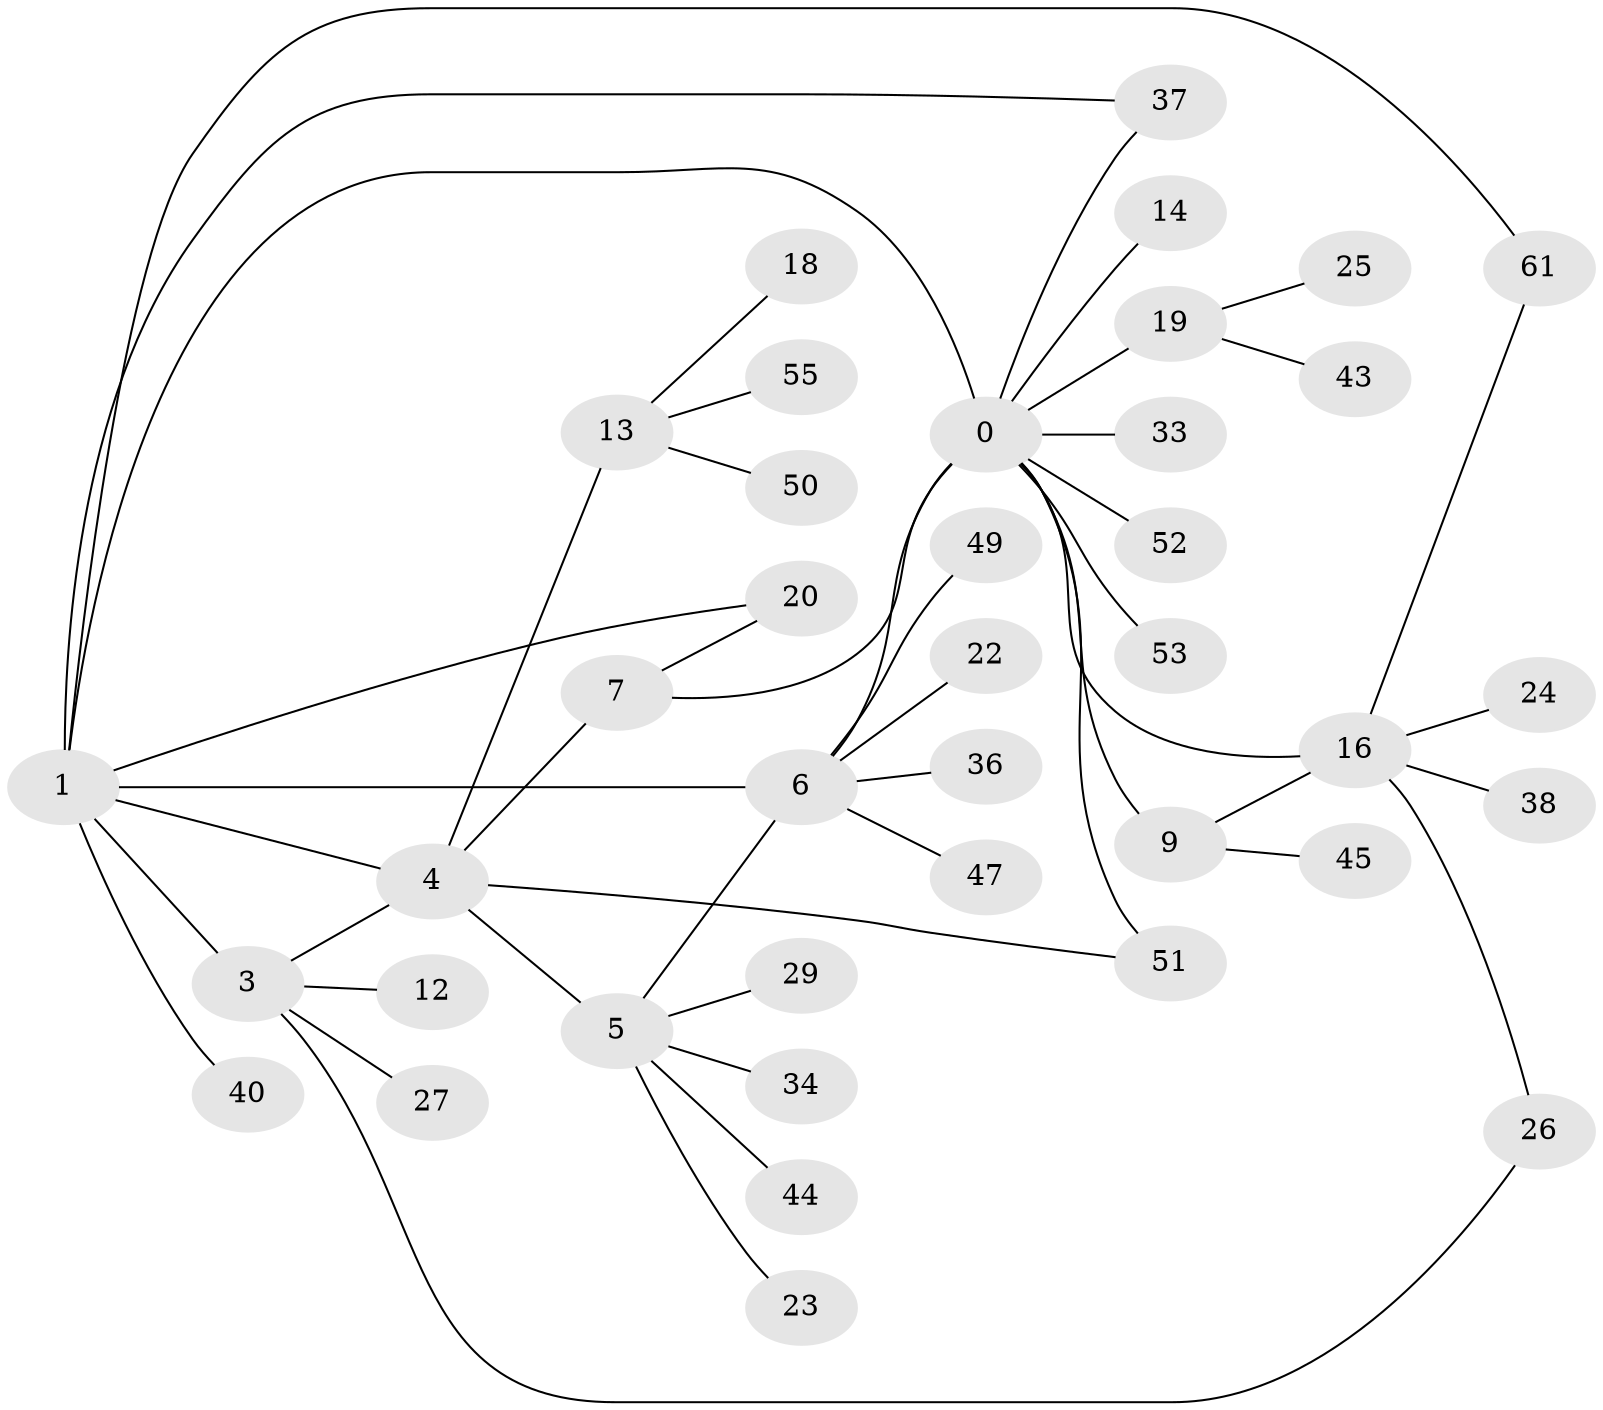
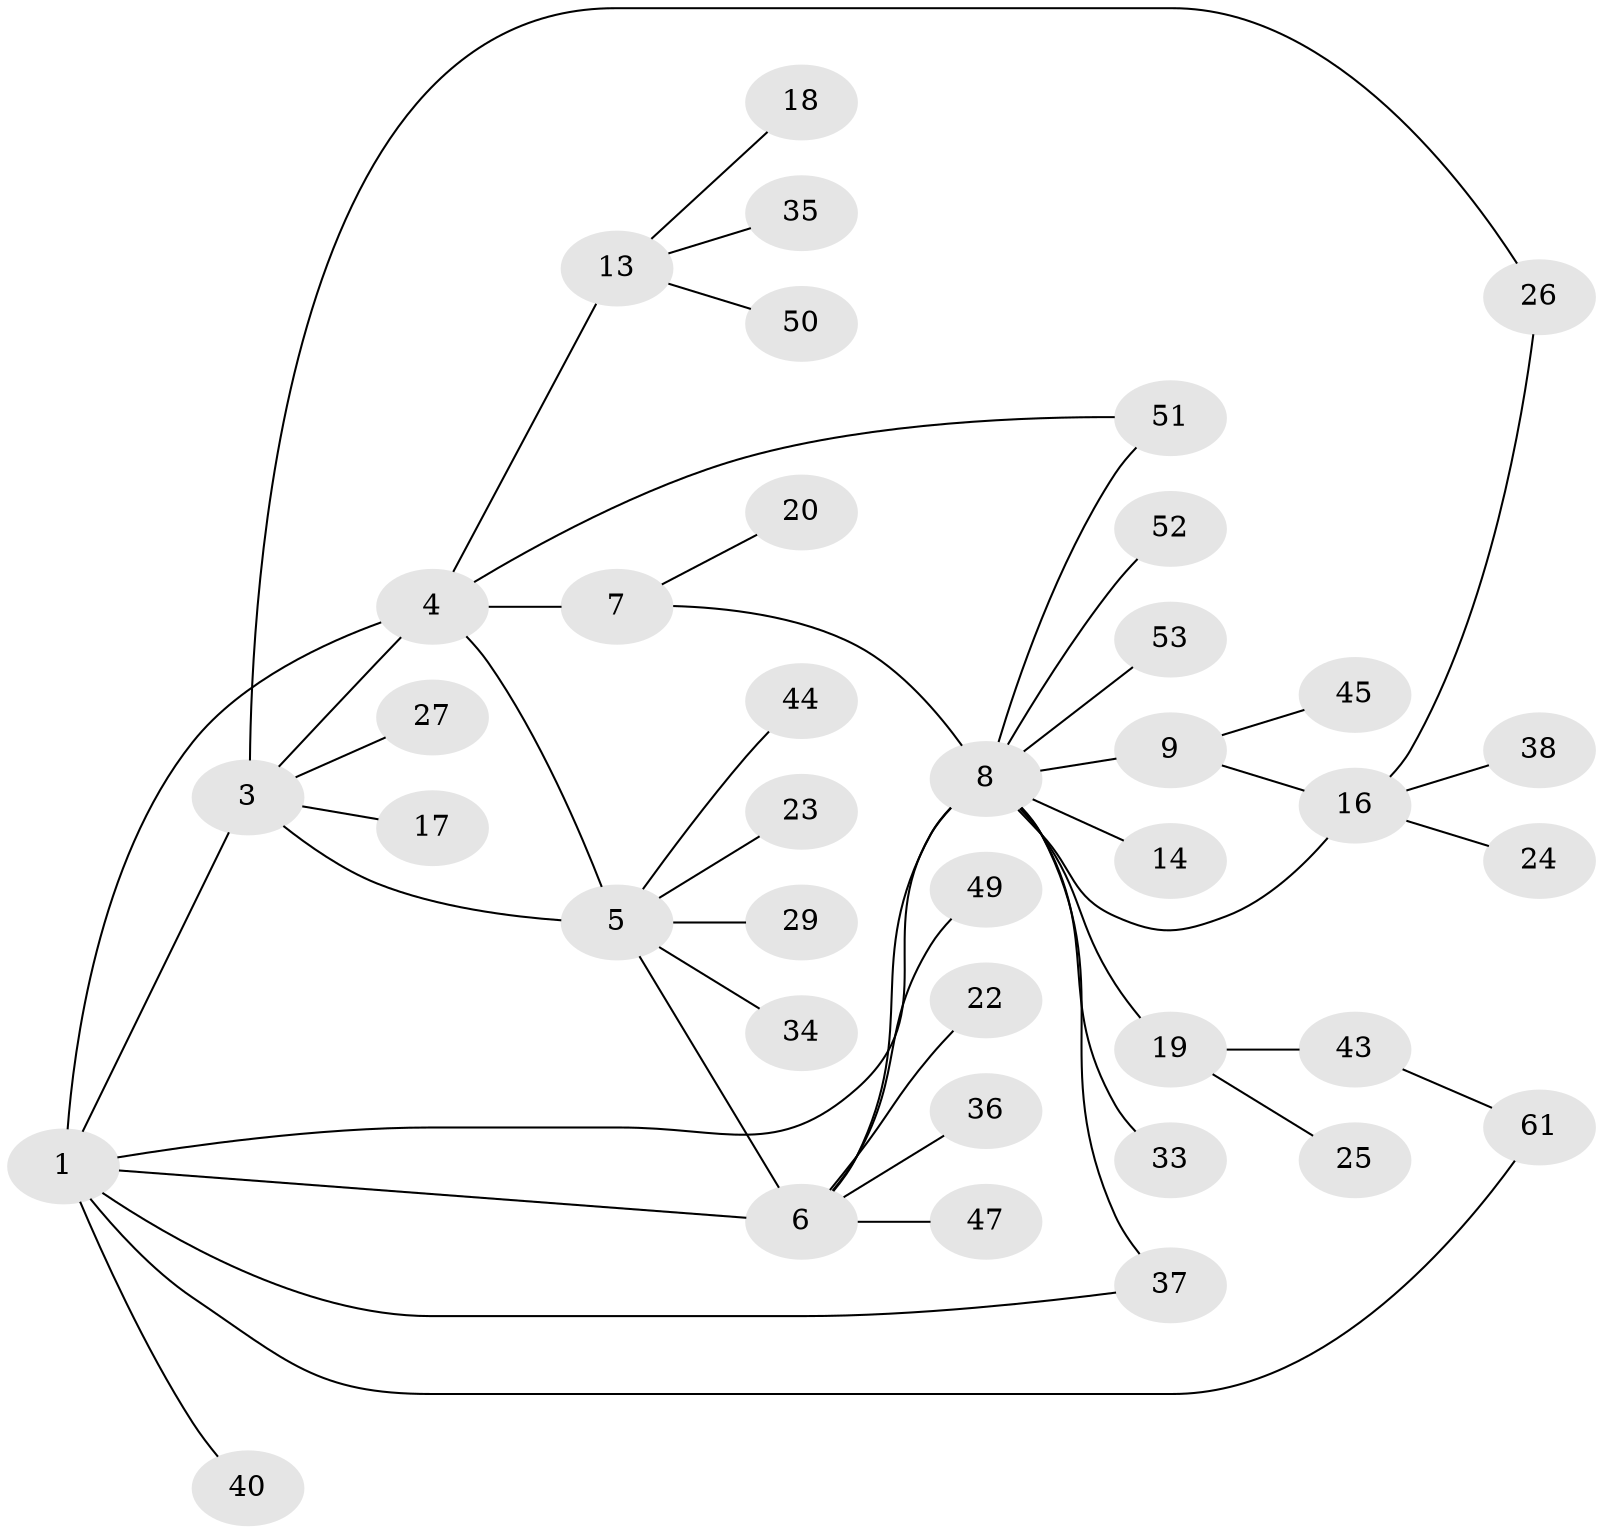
node "55": label "55" -> "35"
node "0": label "0" -> "8"
edge "61" -- "16": now "61" -- "43"
edge "20" -- "1": removed
edge "3" -- "5": added
node "12": label "12" -> "17"
